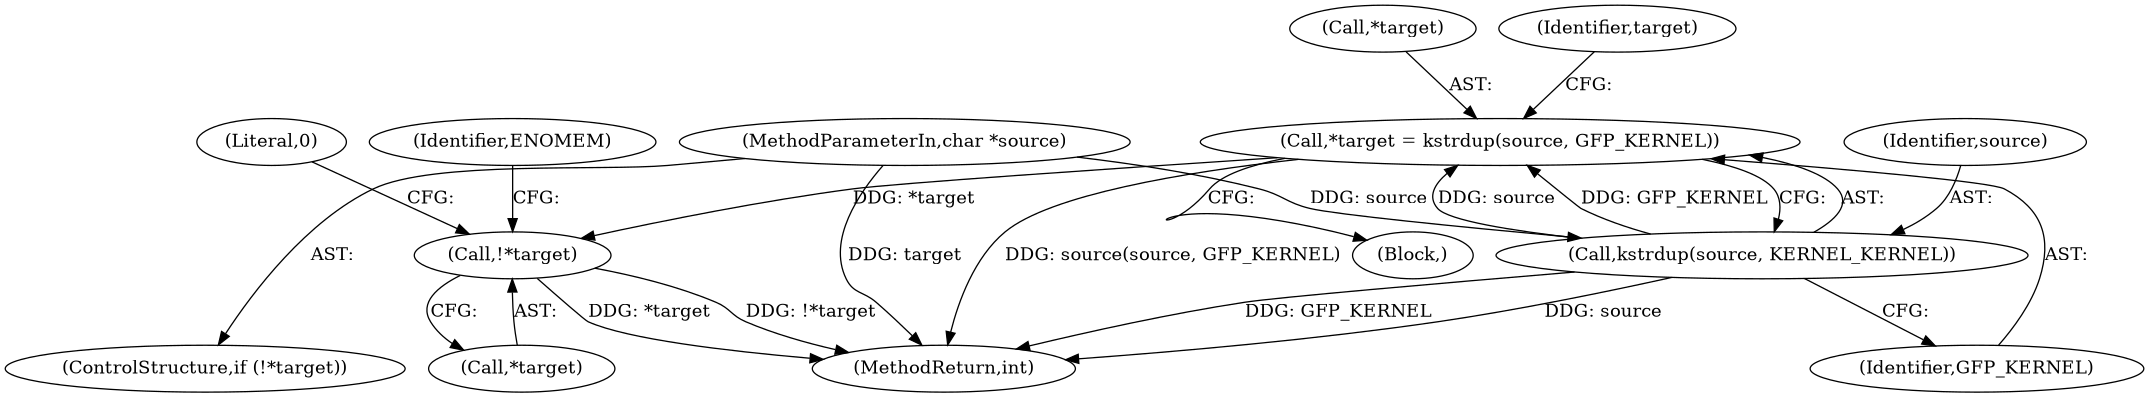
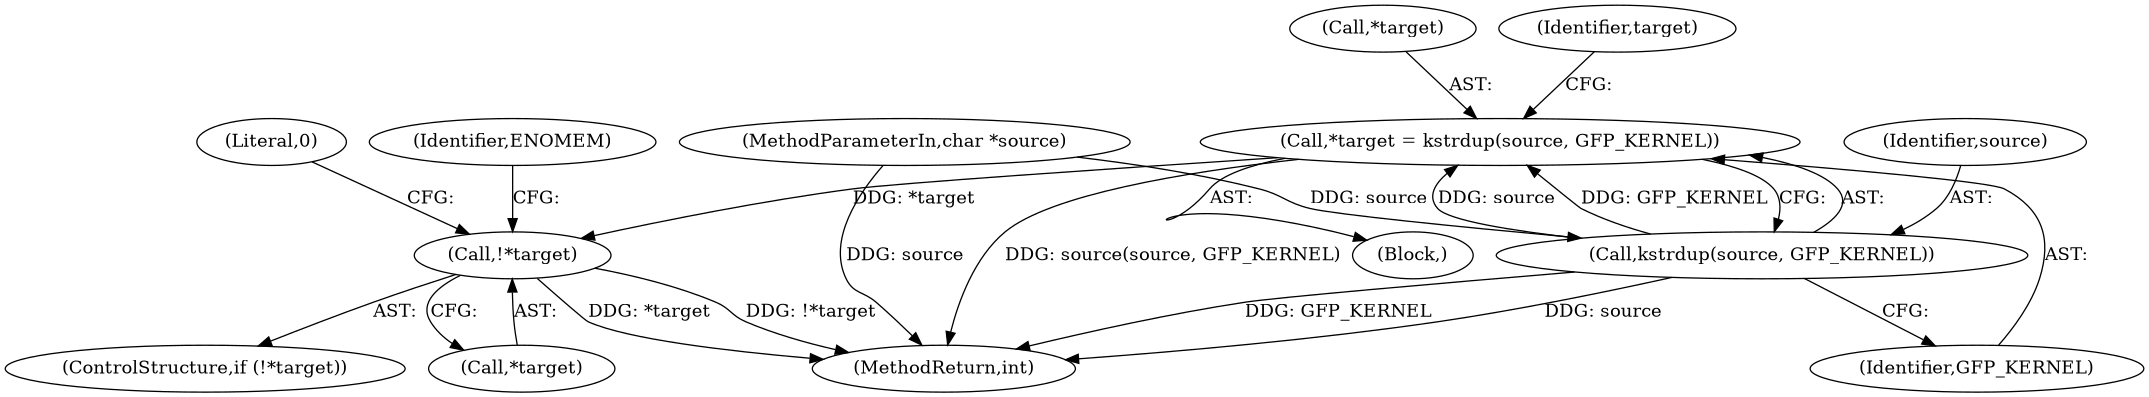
edge "(MethodParameterIn,char *source)" -> "(ControlStructure,if (!*target))": now "(Call,!*target)" -> "(ControlStructure,if (!*target))"
edge "(Call,*target = kstrdup(source, GFP_KERNEL))" -> "(Block,)": label "CFG: " -> "AST: "
edge "(MethodParameterIn,char *source)" -> "(MethodReturn,int)": label "DDG: target" -> "DDG: source"
node "(Call,kstrdup(source, KERNEL_KERNEL))": label "(Call,kstrdup(source, KERNEL_KERNEL))" -> "(Call,kstrdup(source, GFP_KERNEL))"
